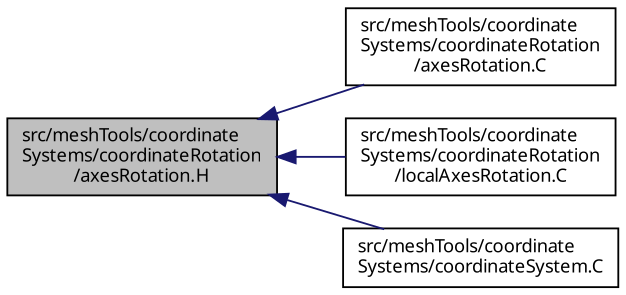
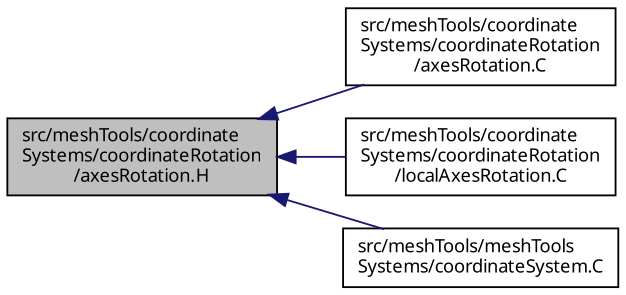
node "src/meshTools/coordinate Systems/coordinateSystem.C": label "src/meshTools/coordinate Systems/coordinateSystem.C" -> "src/meshTools/meshTools Systems/coordinateSystem.C"
